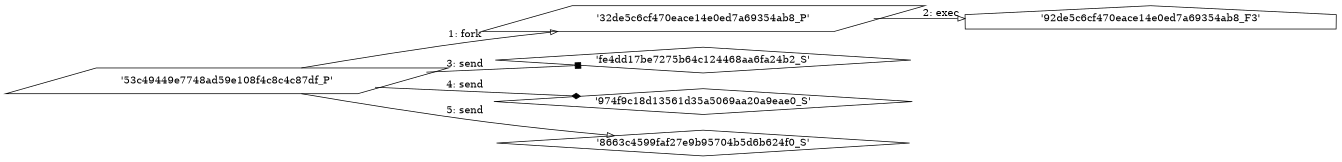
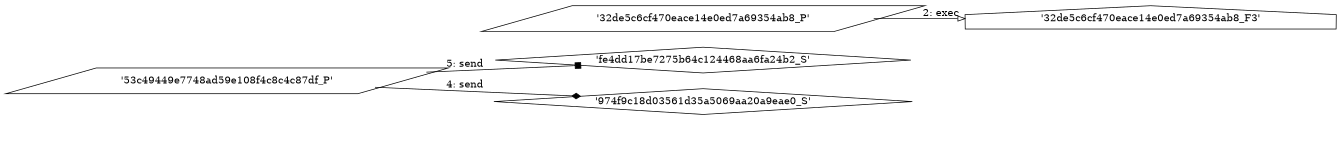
node "'92de5c6cf470eace14e0ed7a69354ab8_F3'": label "'92de5c6cf470eace14e0ed7a69354ab8_F3'" -> "'32de5c6cf470eace14e0ed7a69354ab8_F3'"
edge "'53c49449e7748ad59e108f4c8c4c87df_P'" -> "'32de5c6cf470eace14e0ed7a69354ab8_P'": removed, label "1: fork"
edge "'53c49449e7748ad59e108f4c8c4c87df_P'" -> "'fe4dd17be7275b64c124468aa6fa24b2_S'": label "3: send" -> "5: send"
node "'974f9c18d13561d35a5069aa20a9eae0_S'": label "'974f9c18d13561d35a5069aa20a9eae0_S'" -> "'974f9c18d03561d35a5069aa20a9eae0_S'"
node "'8663c4599faf27e9b95704b5d6b624f0_S'": removed
